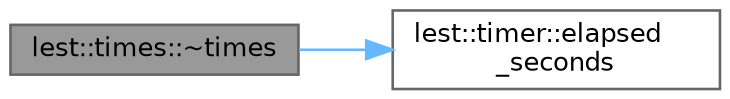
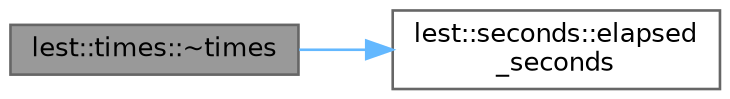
node "lest::timer::elapsed _seconds": label "lest::timer::elapsed _seconds" -> "lest::seconds::elapsed _seconds"
